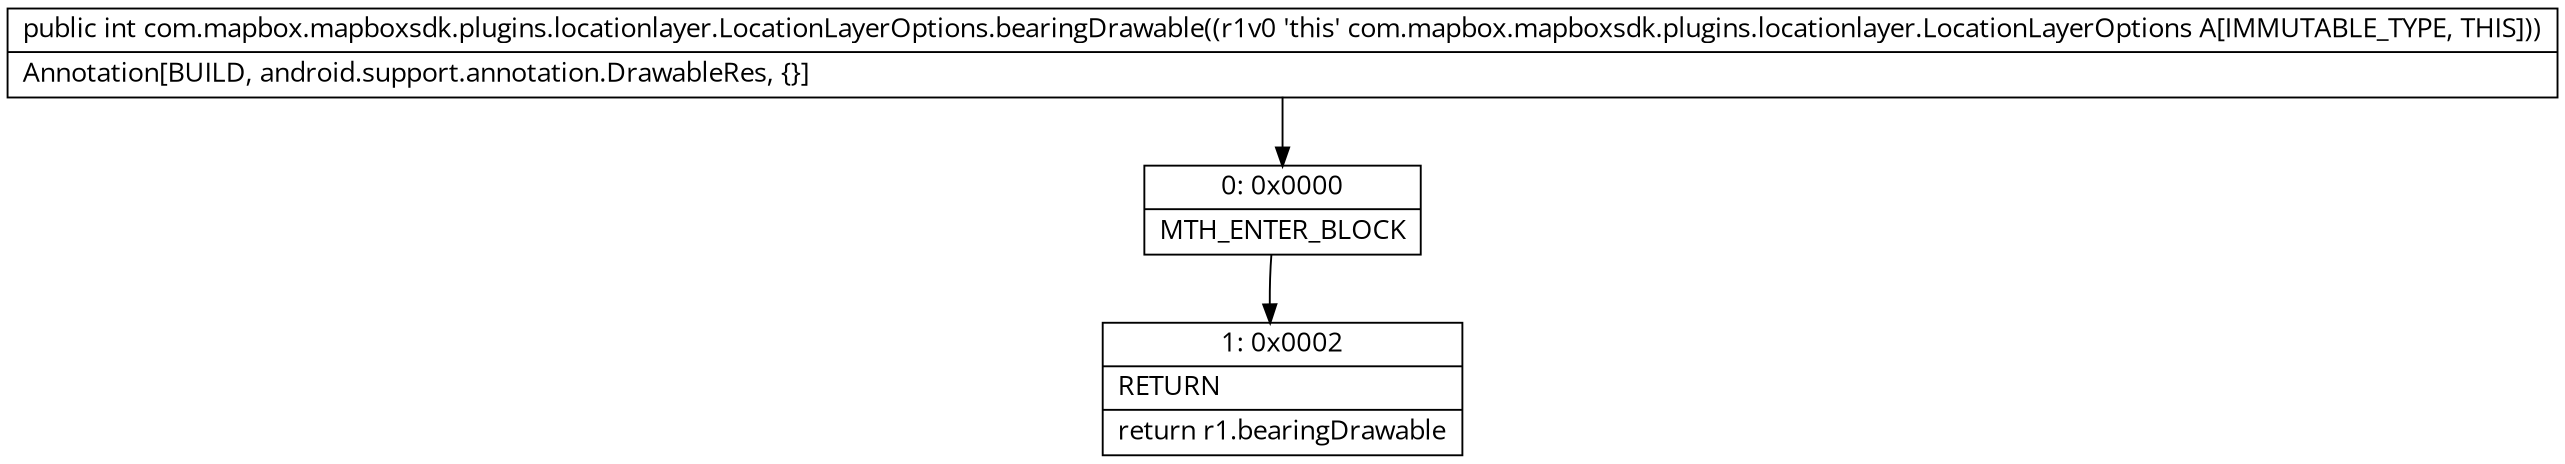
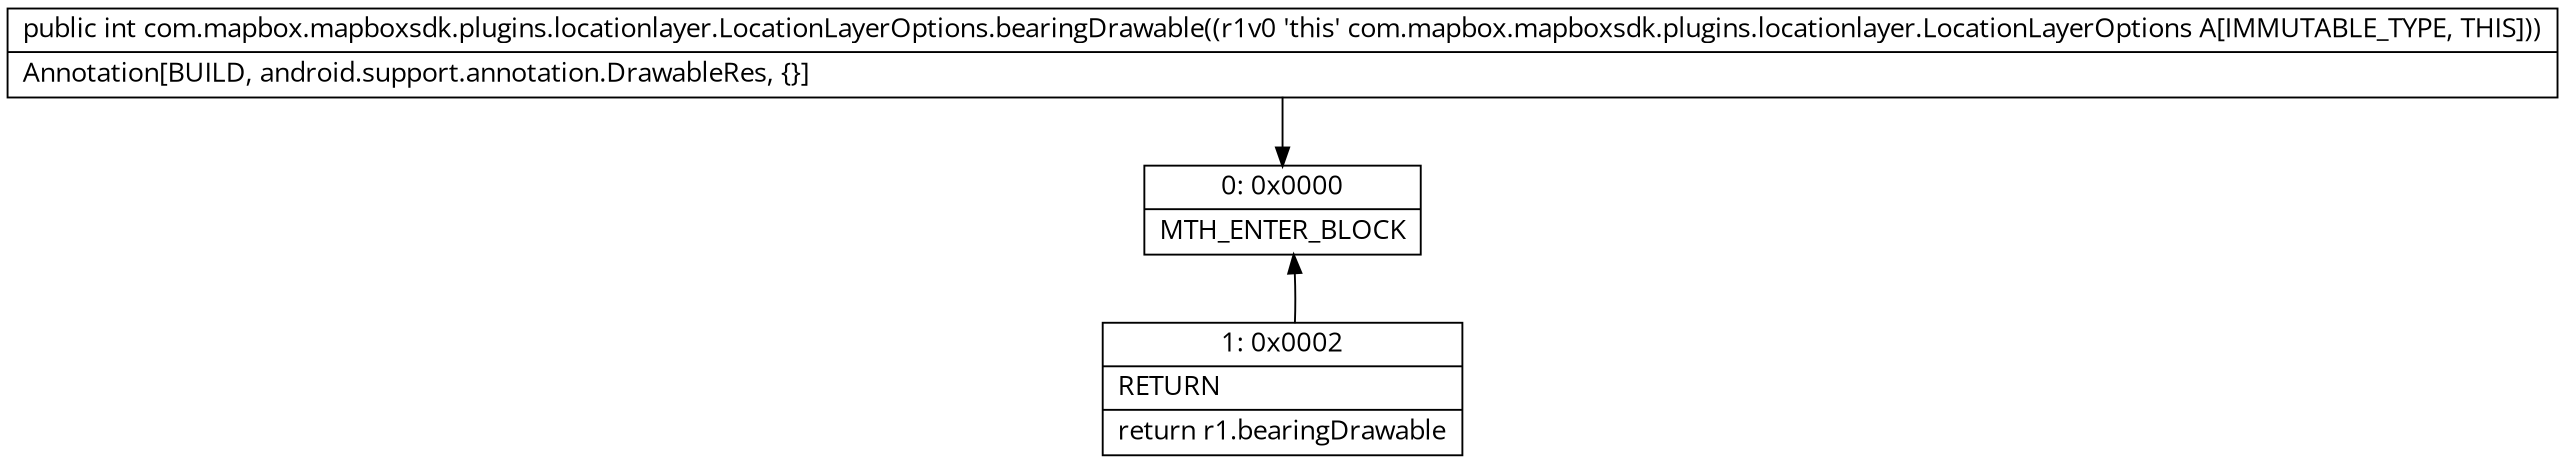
edge "0: 0x0000" -> "1: 0x0002": reversed
